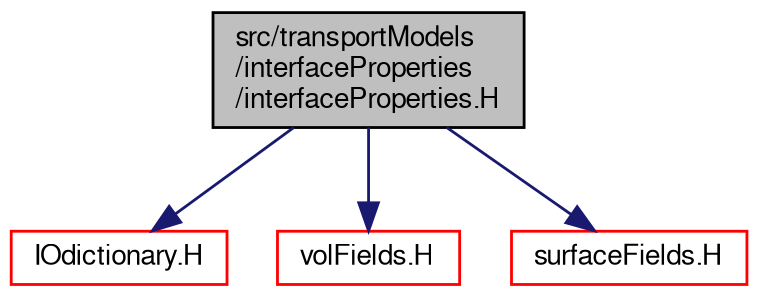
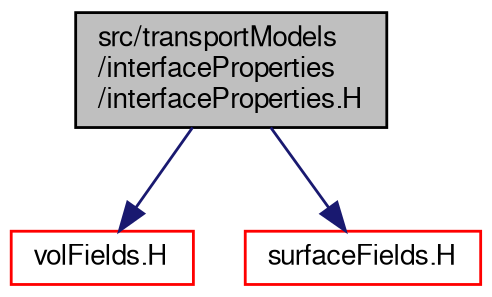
node "IOdictionary.H": removed
